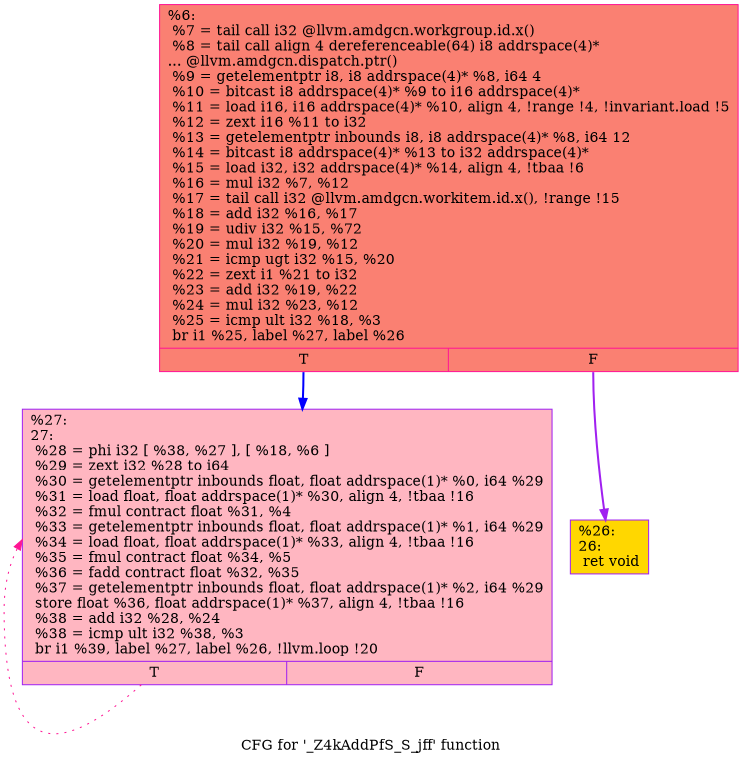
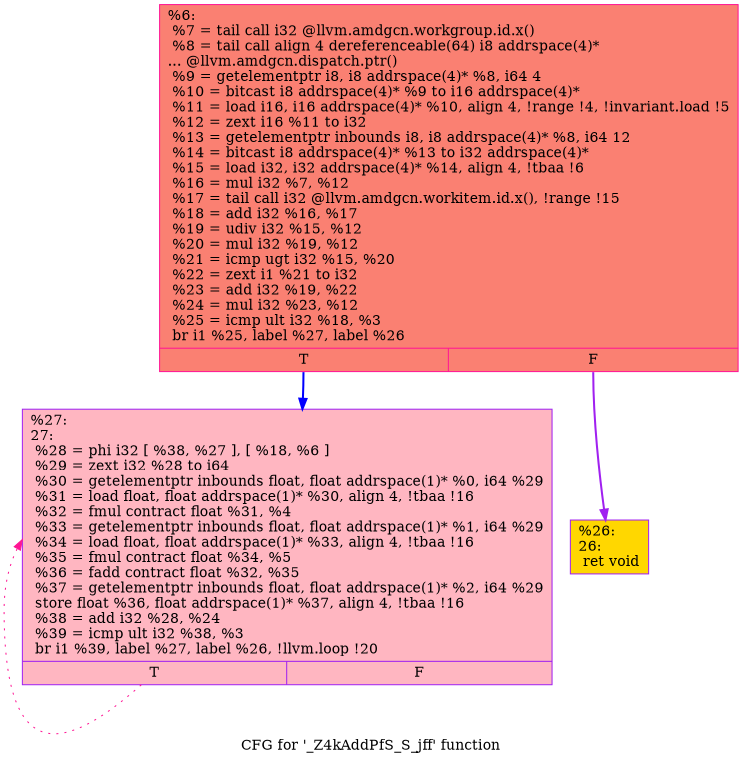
node "%6:": text "%19 = udiv i32 %15, %72" -> "%19 = udiv i32 %15, %12"
node "%27:": text "%38 = icmp ult i32 %38, %3" -> "%39 = icmp ult i32 %38, %3"
